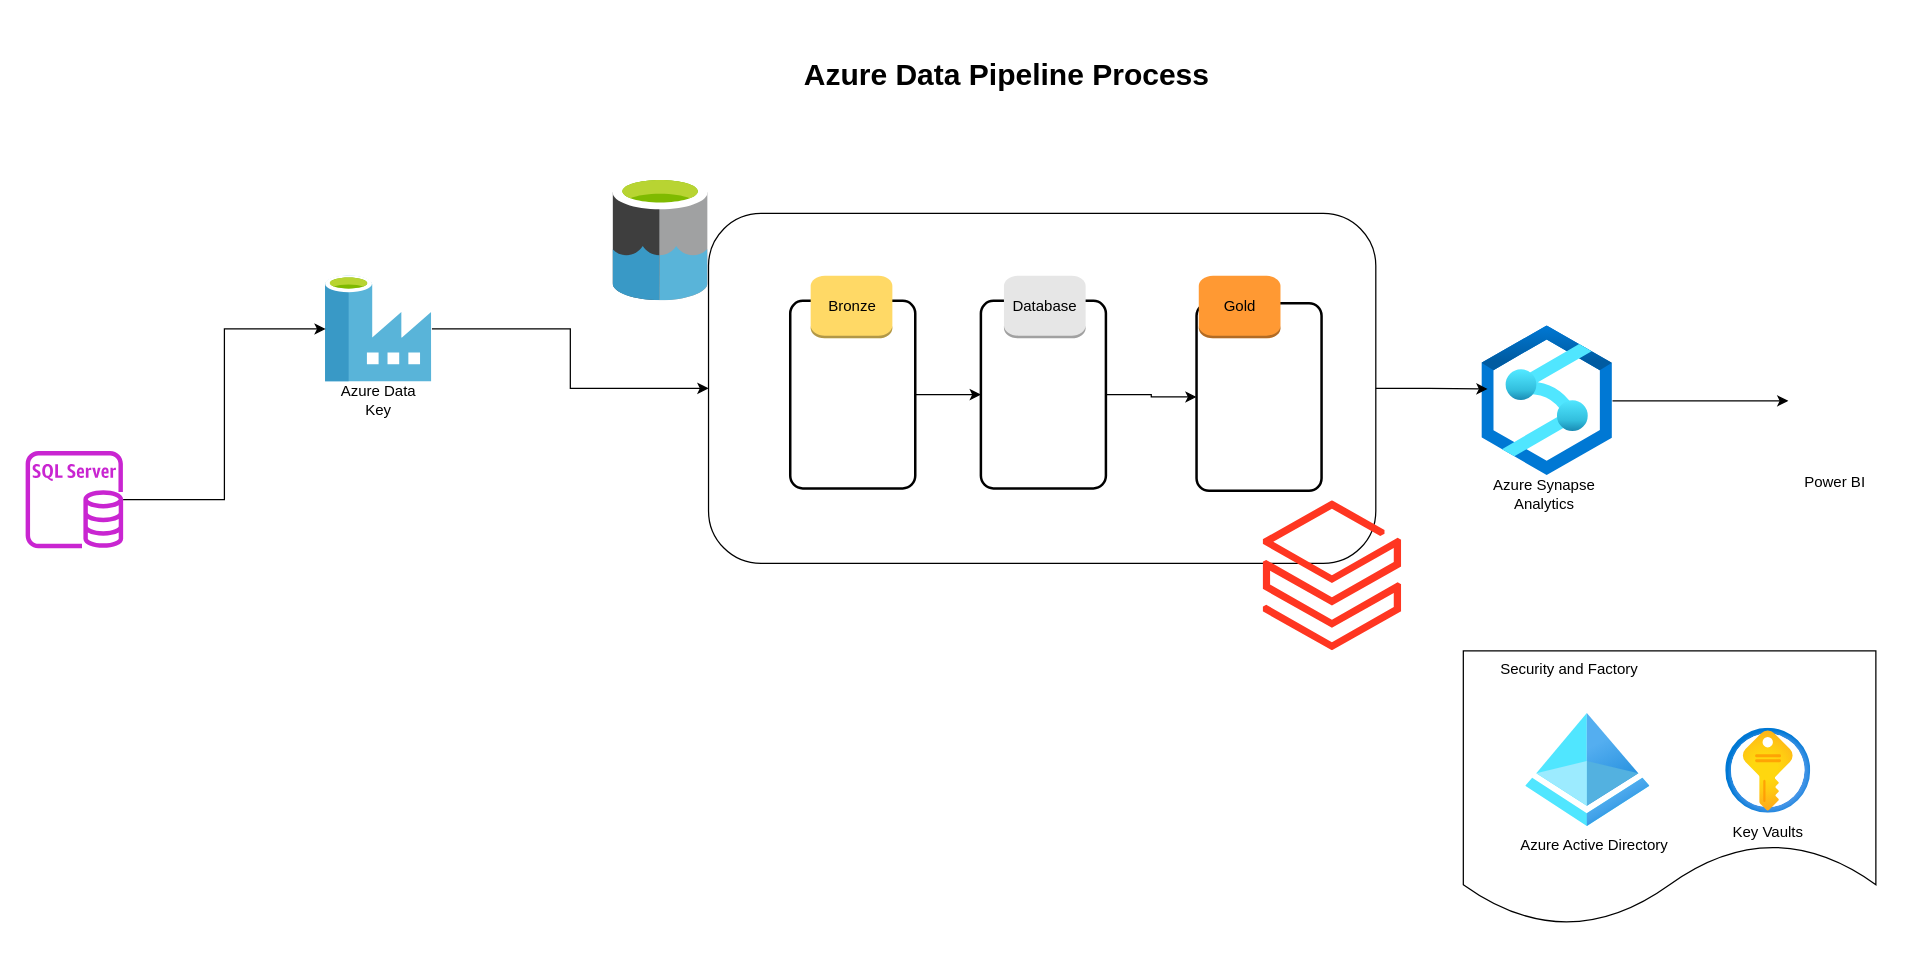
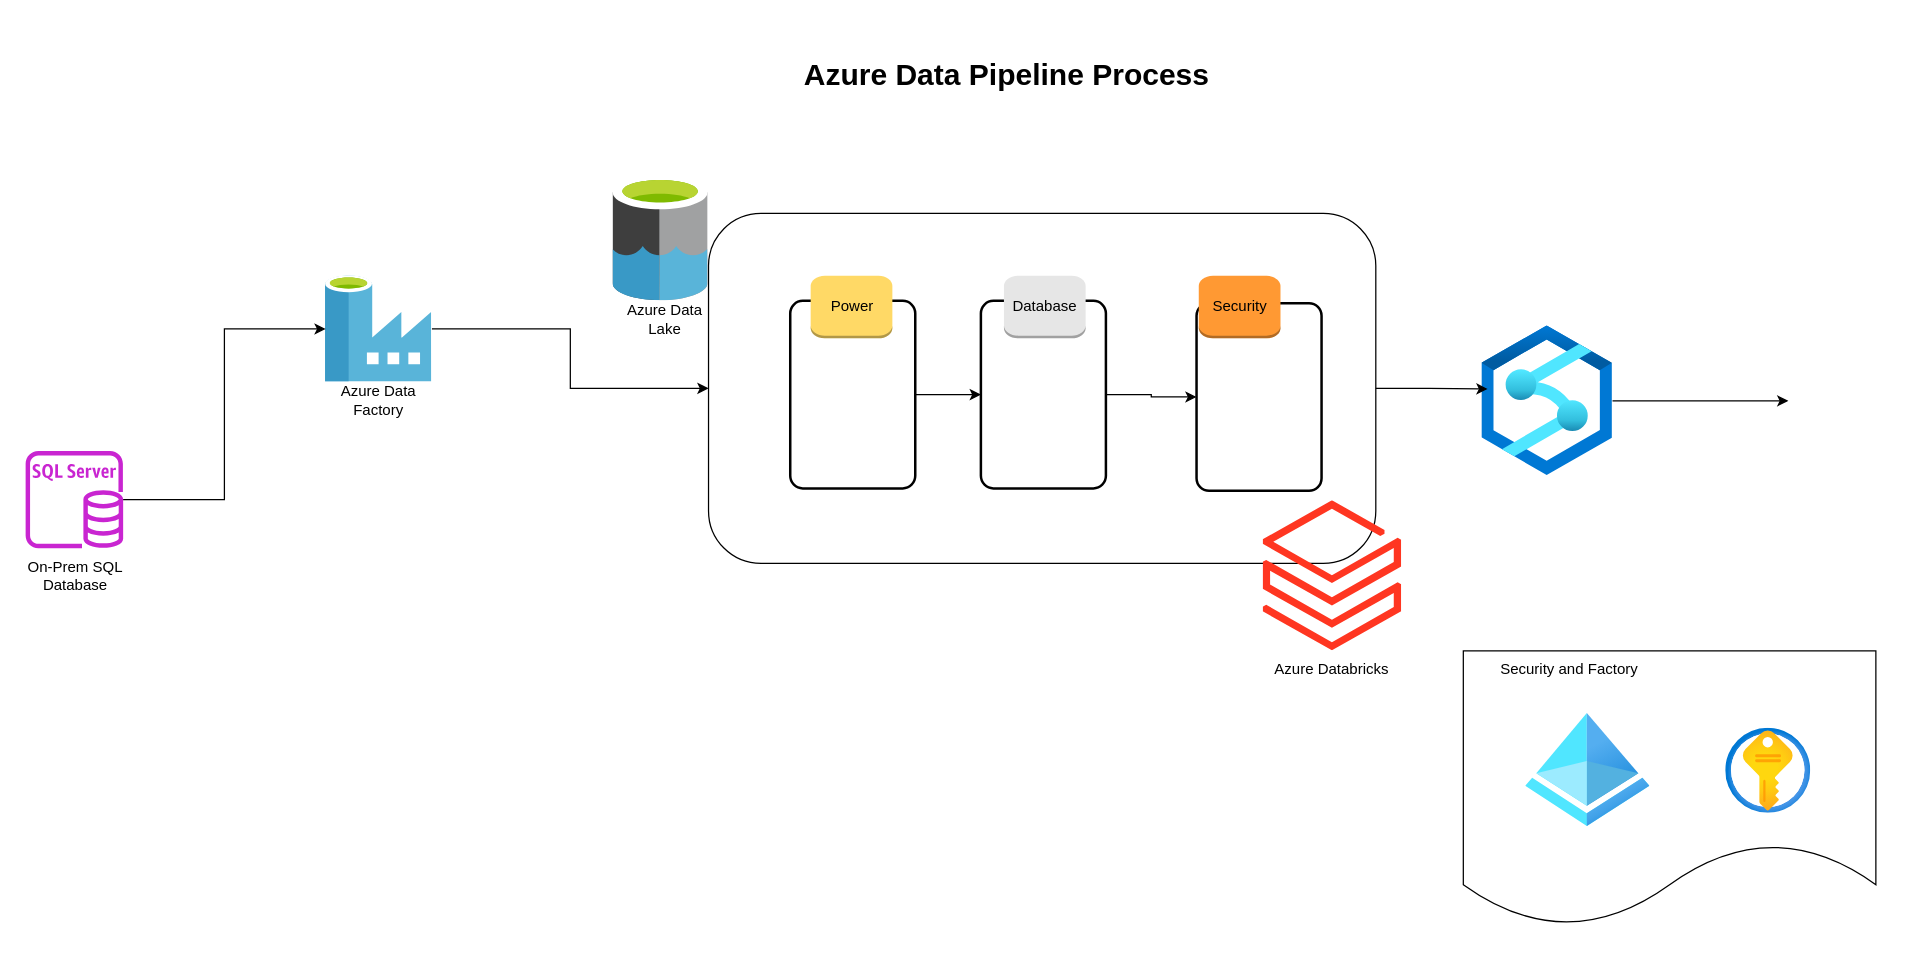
node "Bronze": label "Bronze" -> "Power"
node "Gold": label "Gold" -> "Security"
node "Azure Data Lake": added
node "Azure Data Key": label "Azure Data Key" -> "Azure Data Factory"
node "Power BI": removed
node "Azure Synapse Analytics": removed
node "On-Prem SQL Database": added
node "Azure Databricks": added
node "Key Vaults": removed
node "Azure Active Directory": removed
